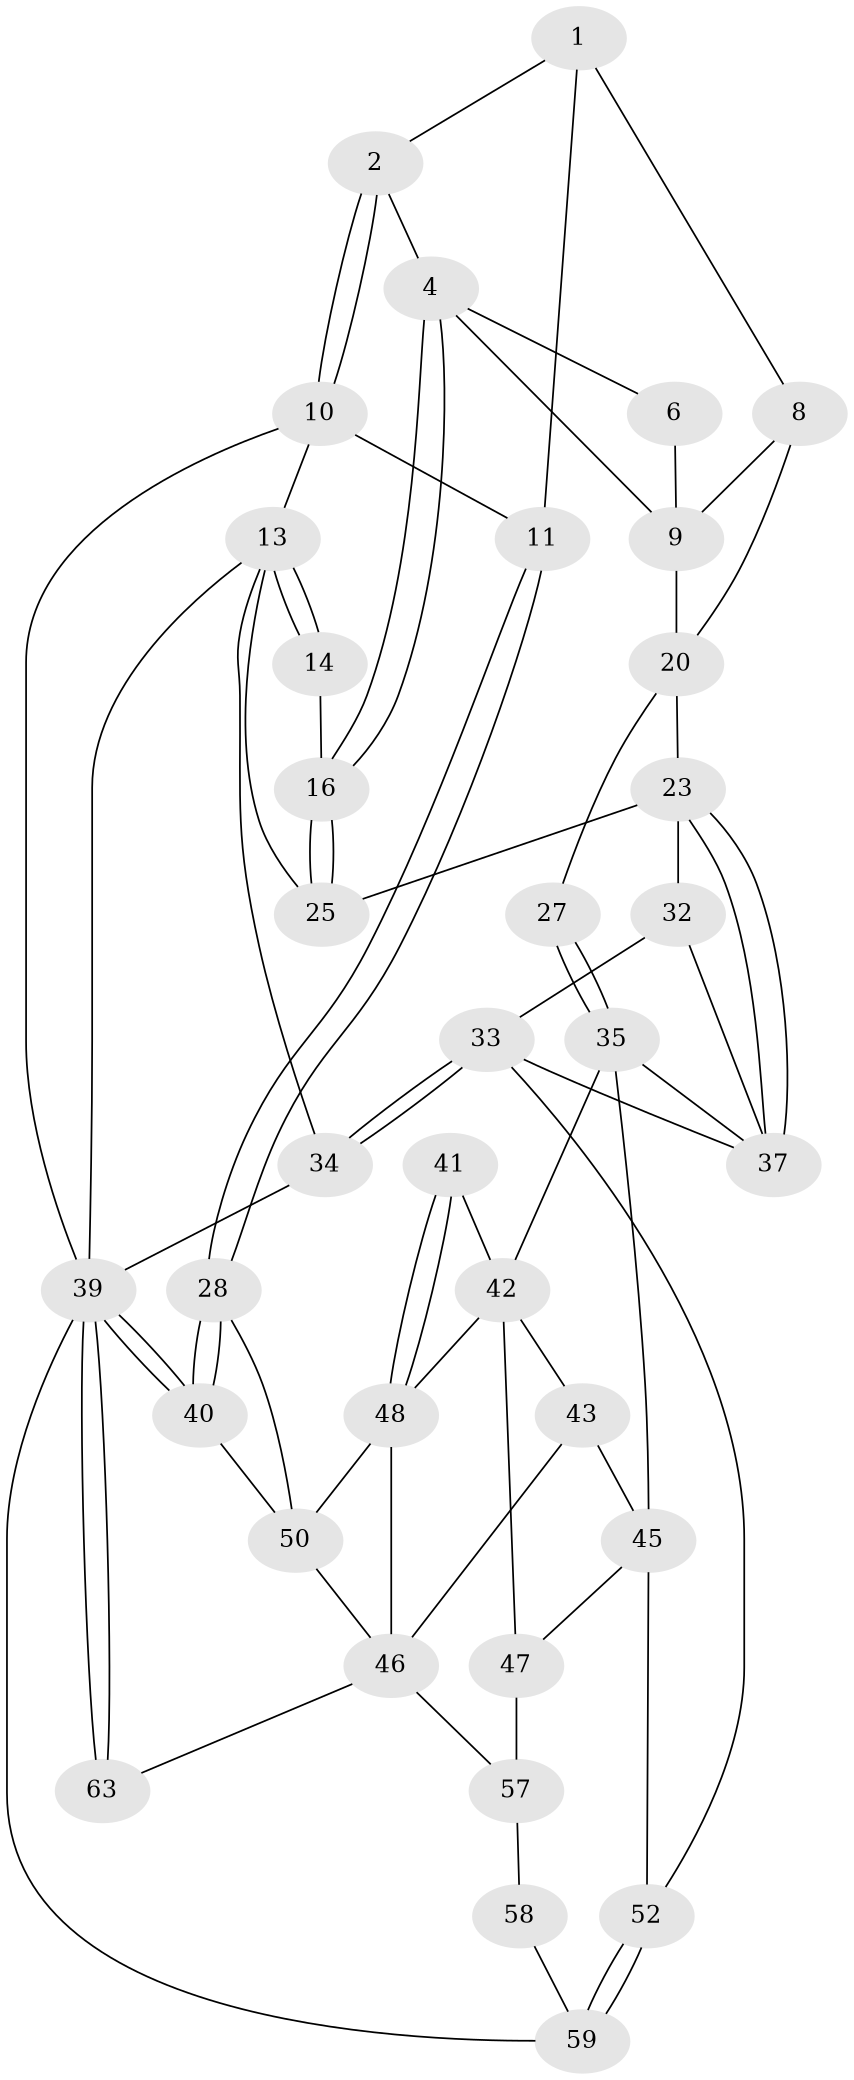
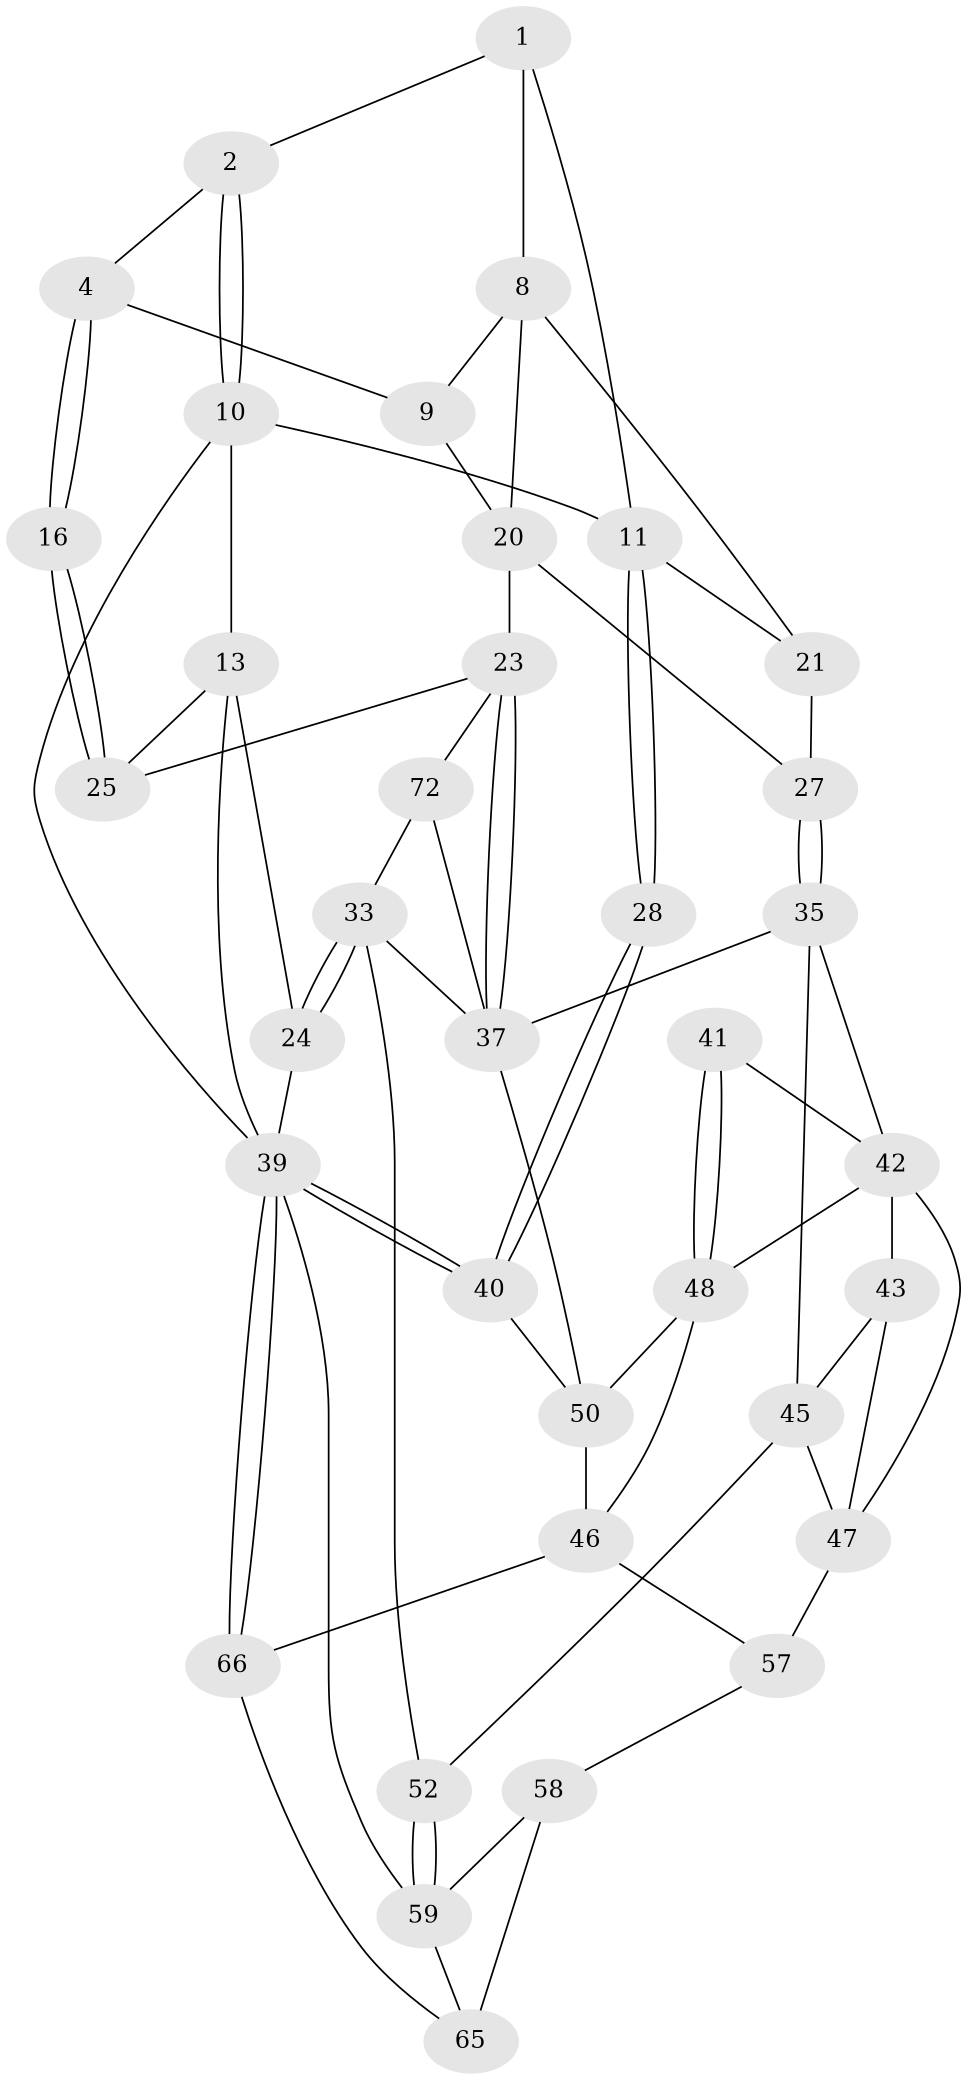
node "6": removed
node "14": removed
node "21": added
node "32": label "32" -> "72"
node "34": label "34" -> "24"
edge "28" -- "50": now "37" -- "50"
edge "43" -- "46": now "43" -- "47"
node "63": label "63" -> "66"
node "65": added
